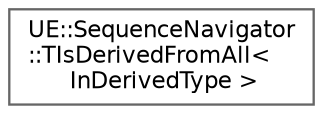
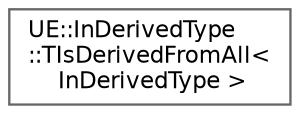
node "UE::SequenceNavigator ::TIsDerivedFromAll< InDerivedType >": label "UE::SequenceNavigator ::TIsDerivedFromAll< InDerivedType >" -> "UE::InDerivedType ::TIsDerivedFromAll< InDerivedType >"
